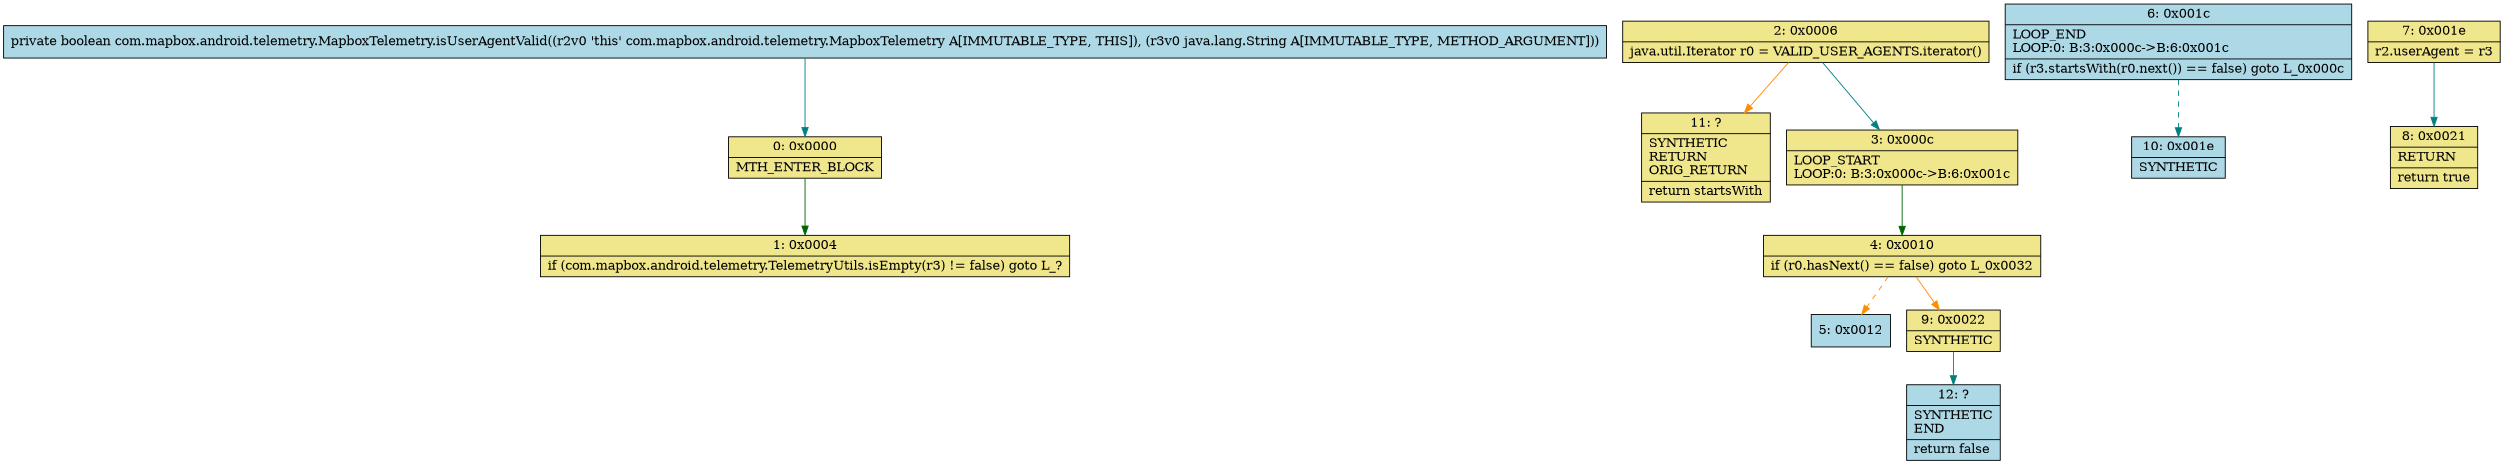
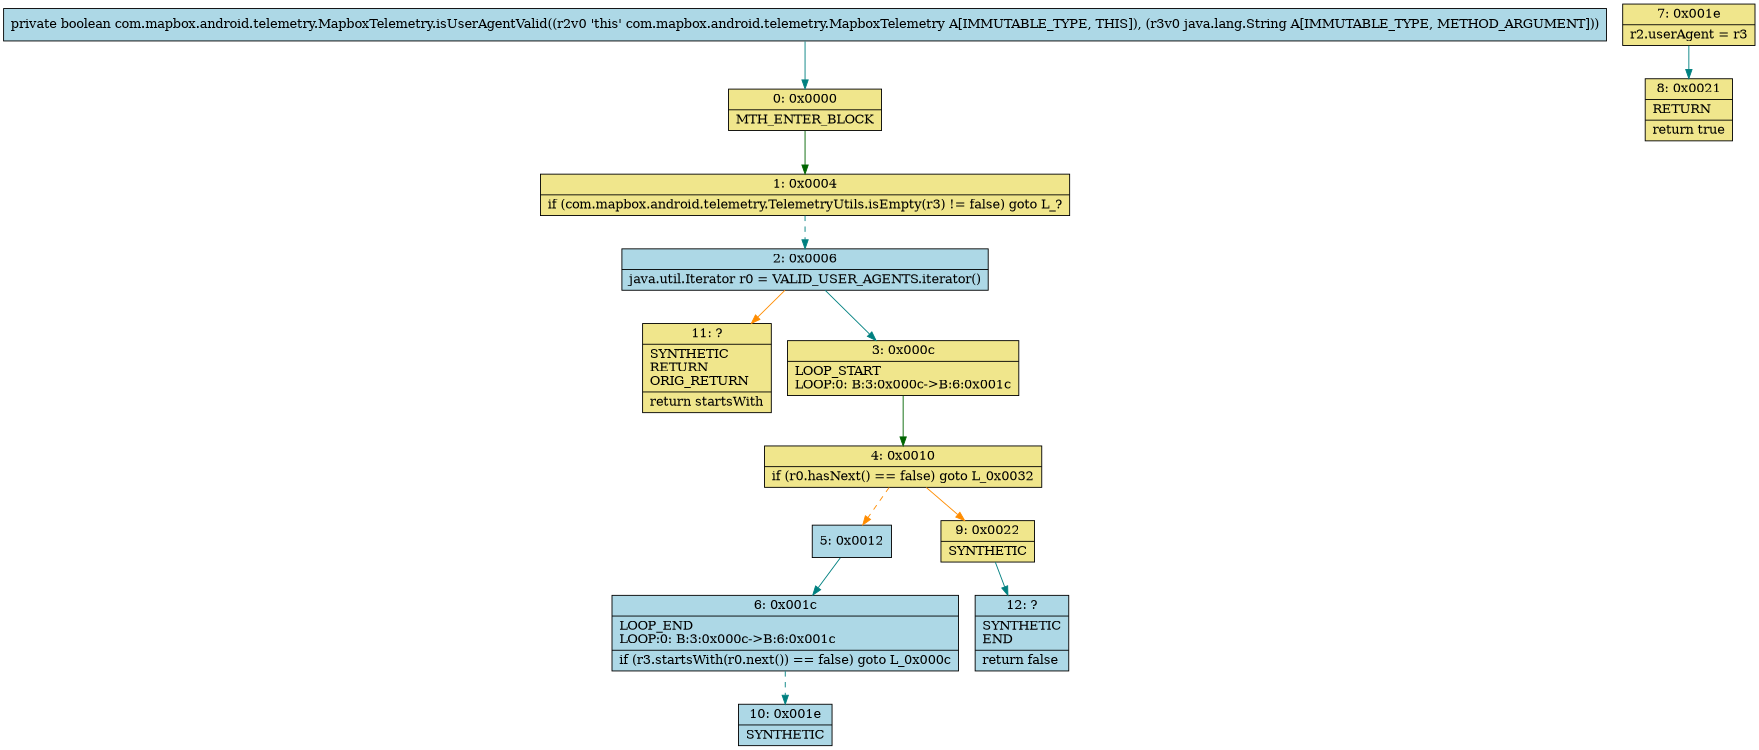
node "2: 0x0006": fillcolor khaki -> lightblue
edge "1: 0x0004" -> "2: 0x0006": added
edge "5: 0x0012" -> "6: 0x001c": added
